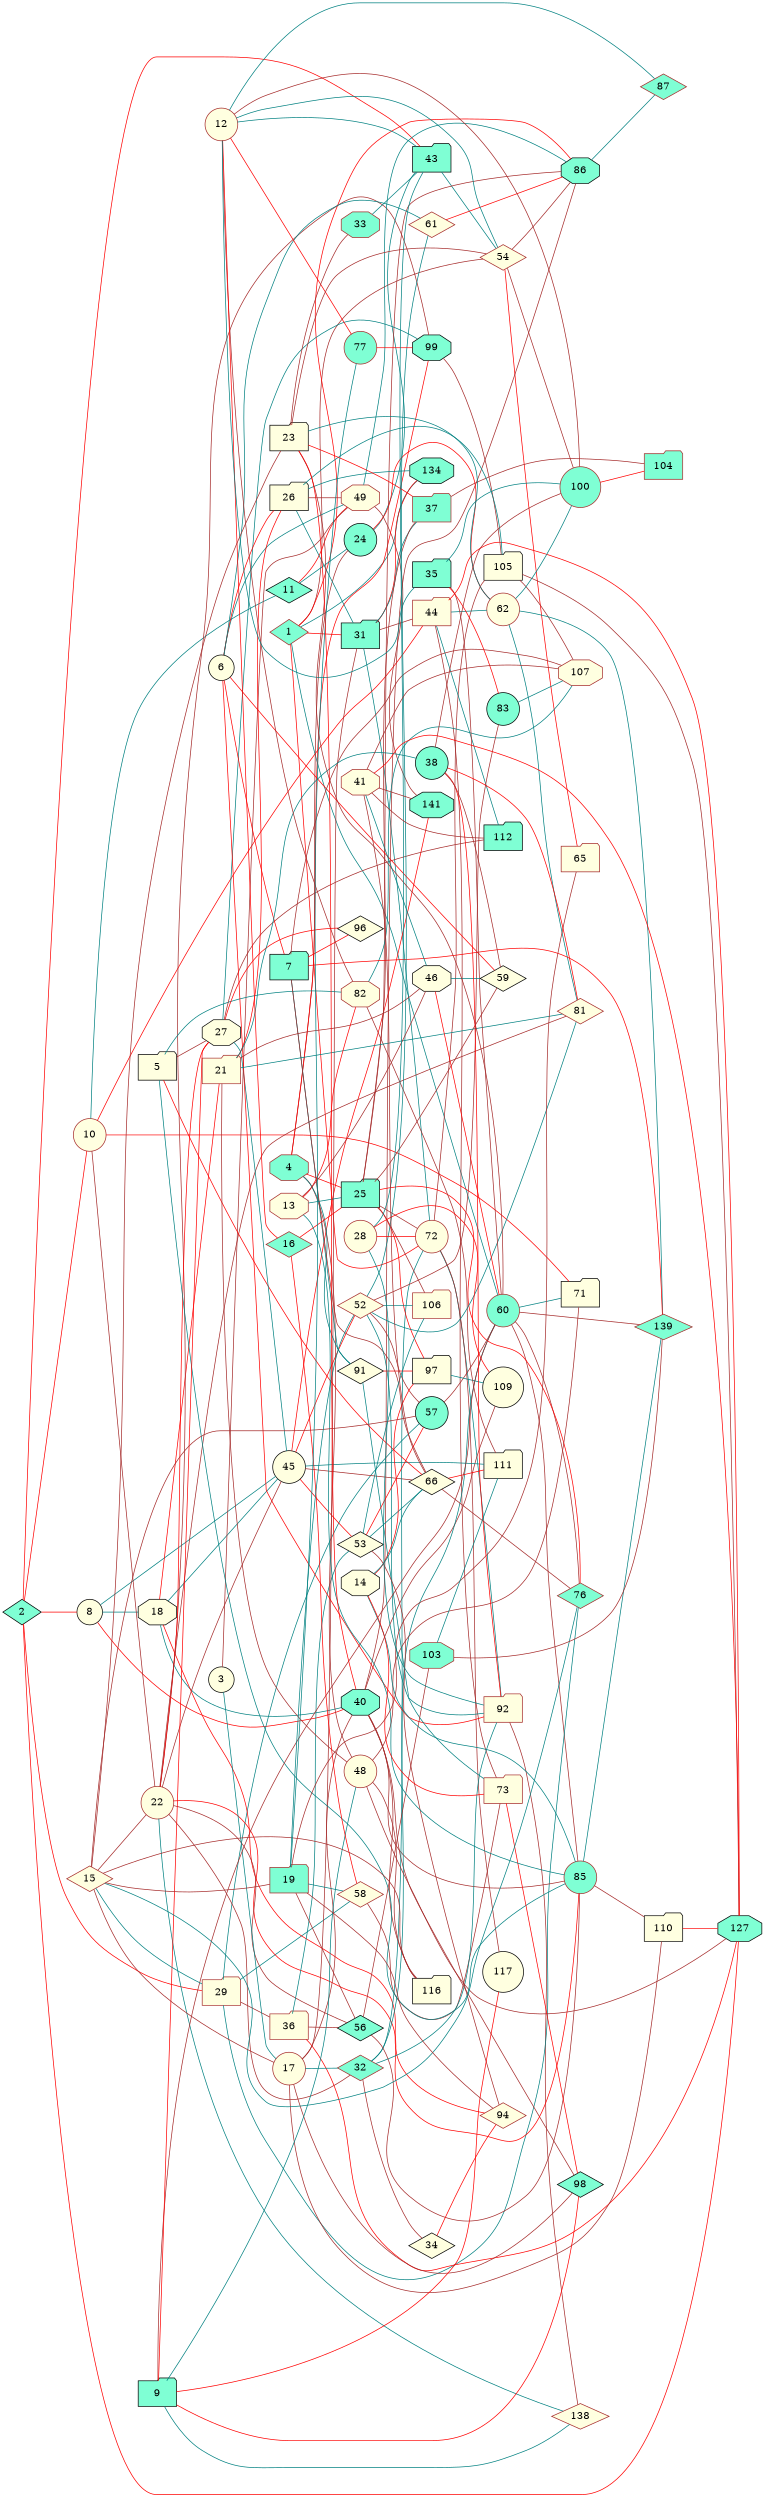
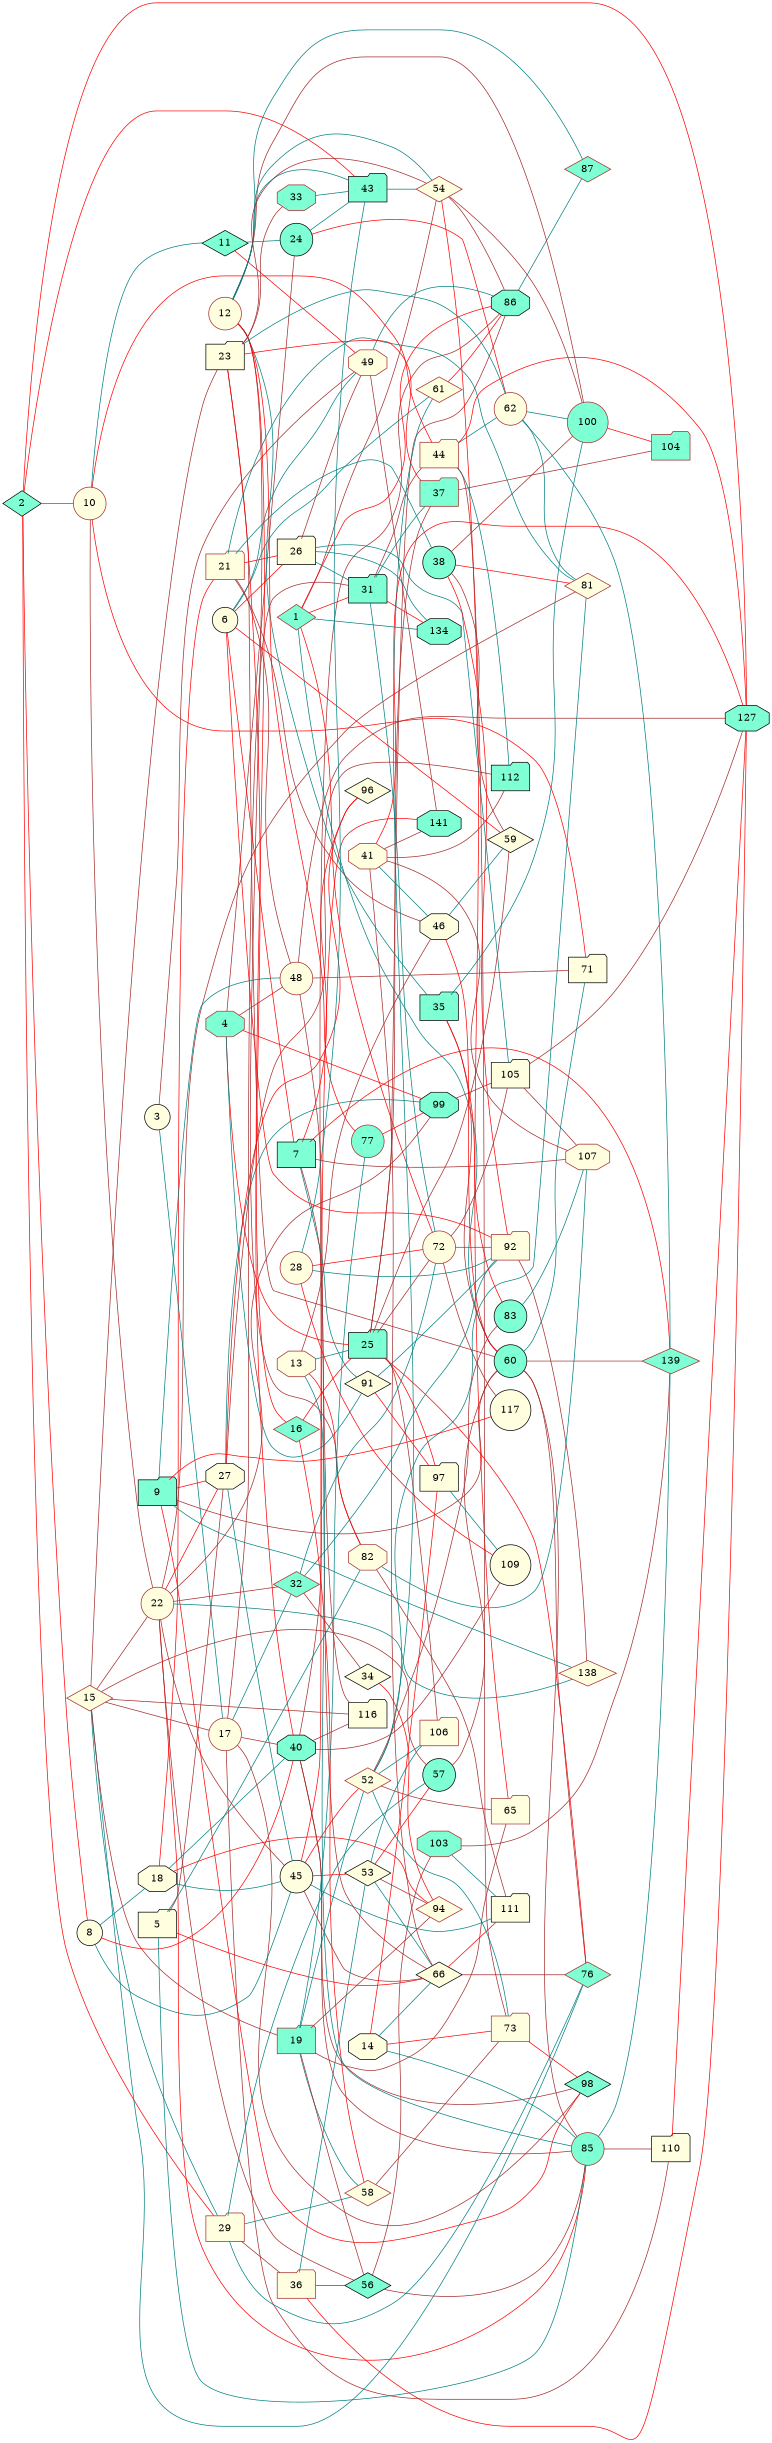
node "60": color brown -> black
edge "52" -- "57": now "52" -- "65"
edge "60" -- "32": removed
